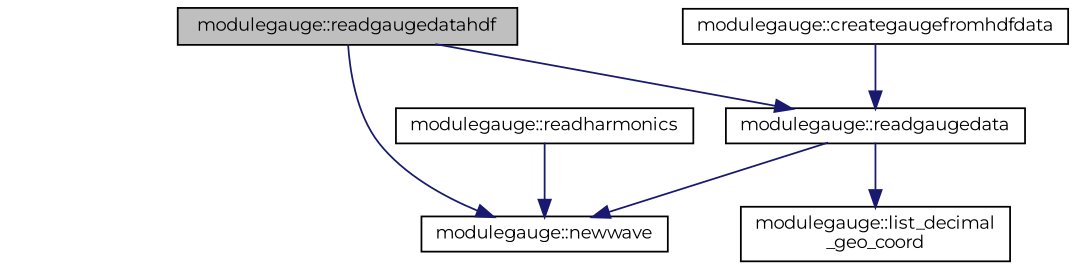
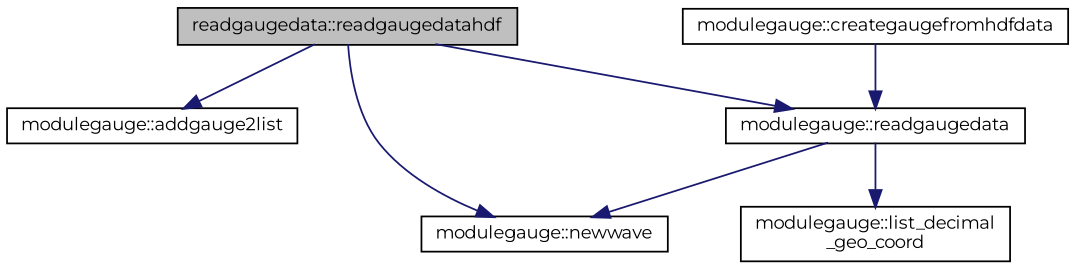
node "modulegauge::readgaugedatahdf": label "modulegauge::readgaugedatahdf" -> "readgaugedata::readgaugedatahdf"
node "modulegauge::addgauge2list": added
node "modulegauge::readharmonics": removed
